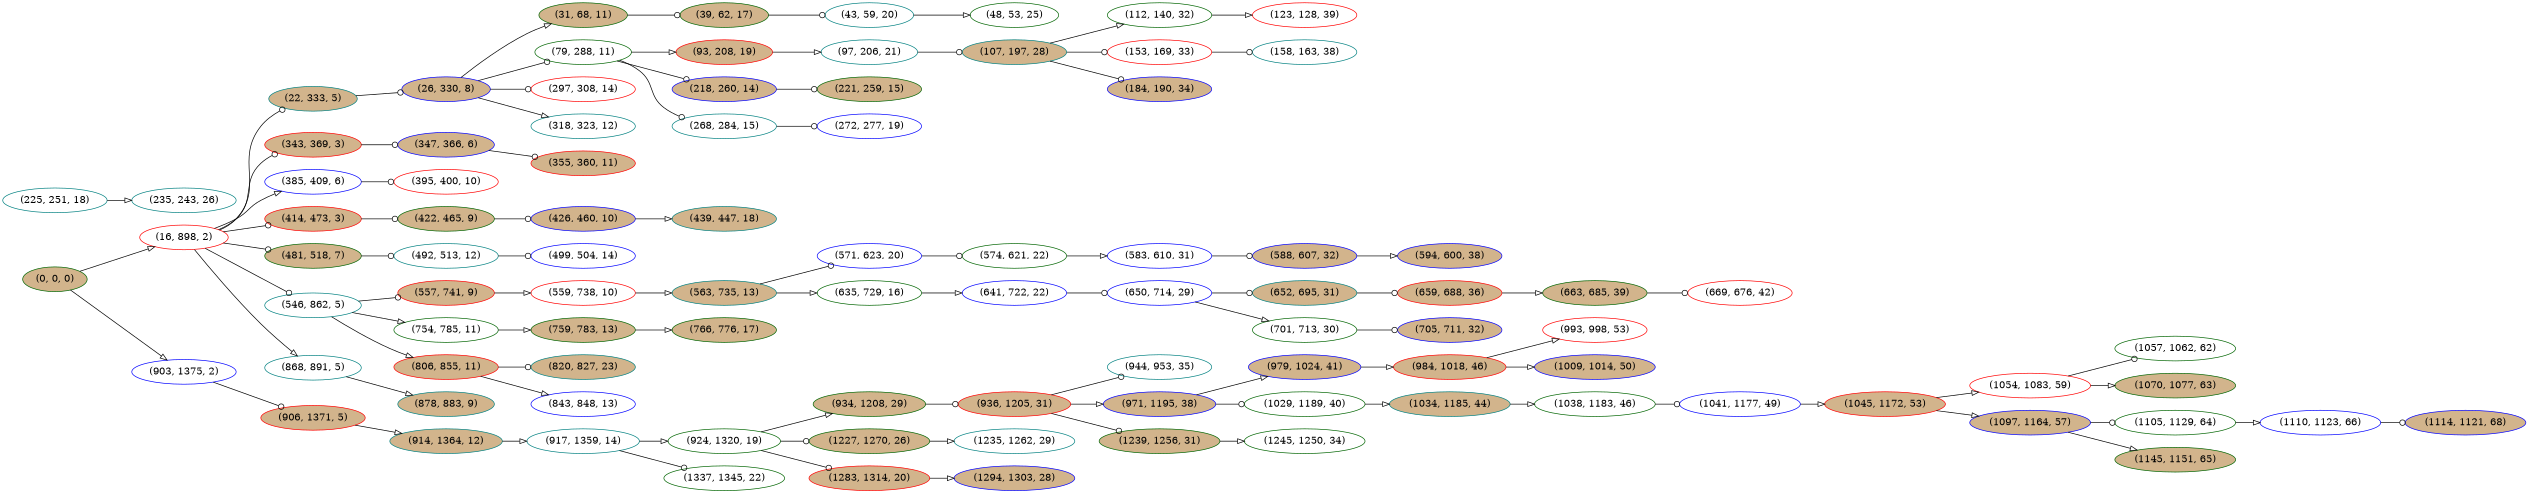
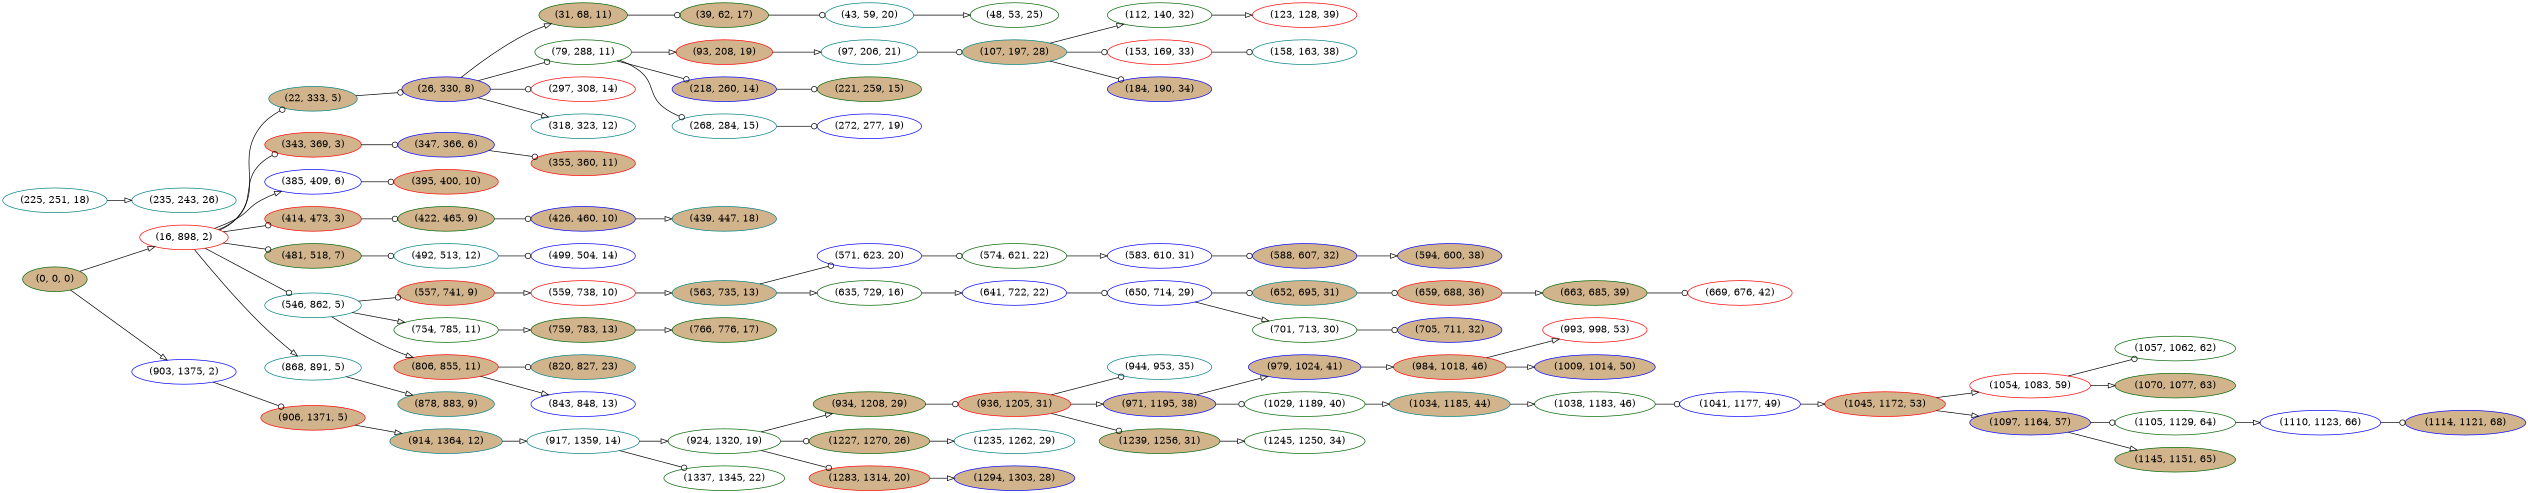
node "(395, 400, 10)": fillcolor white -> tan
